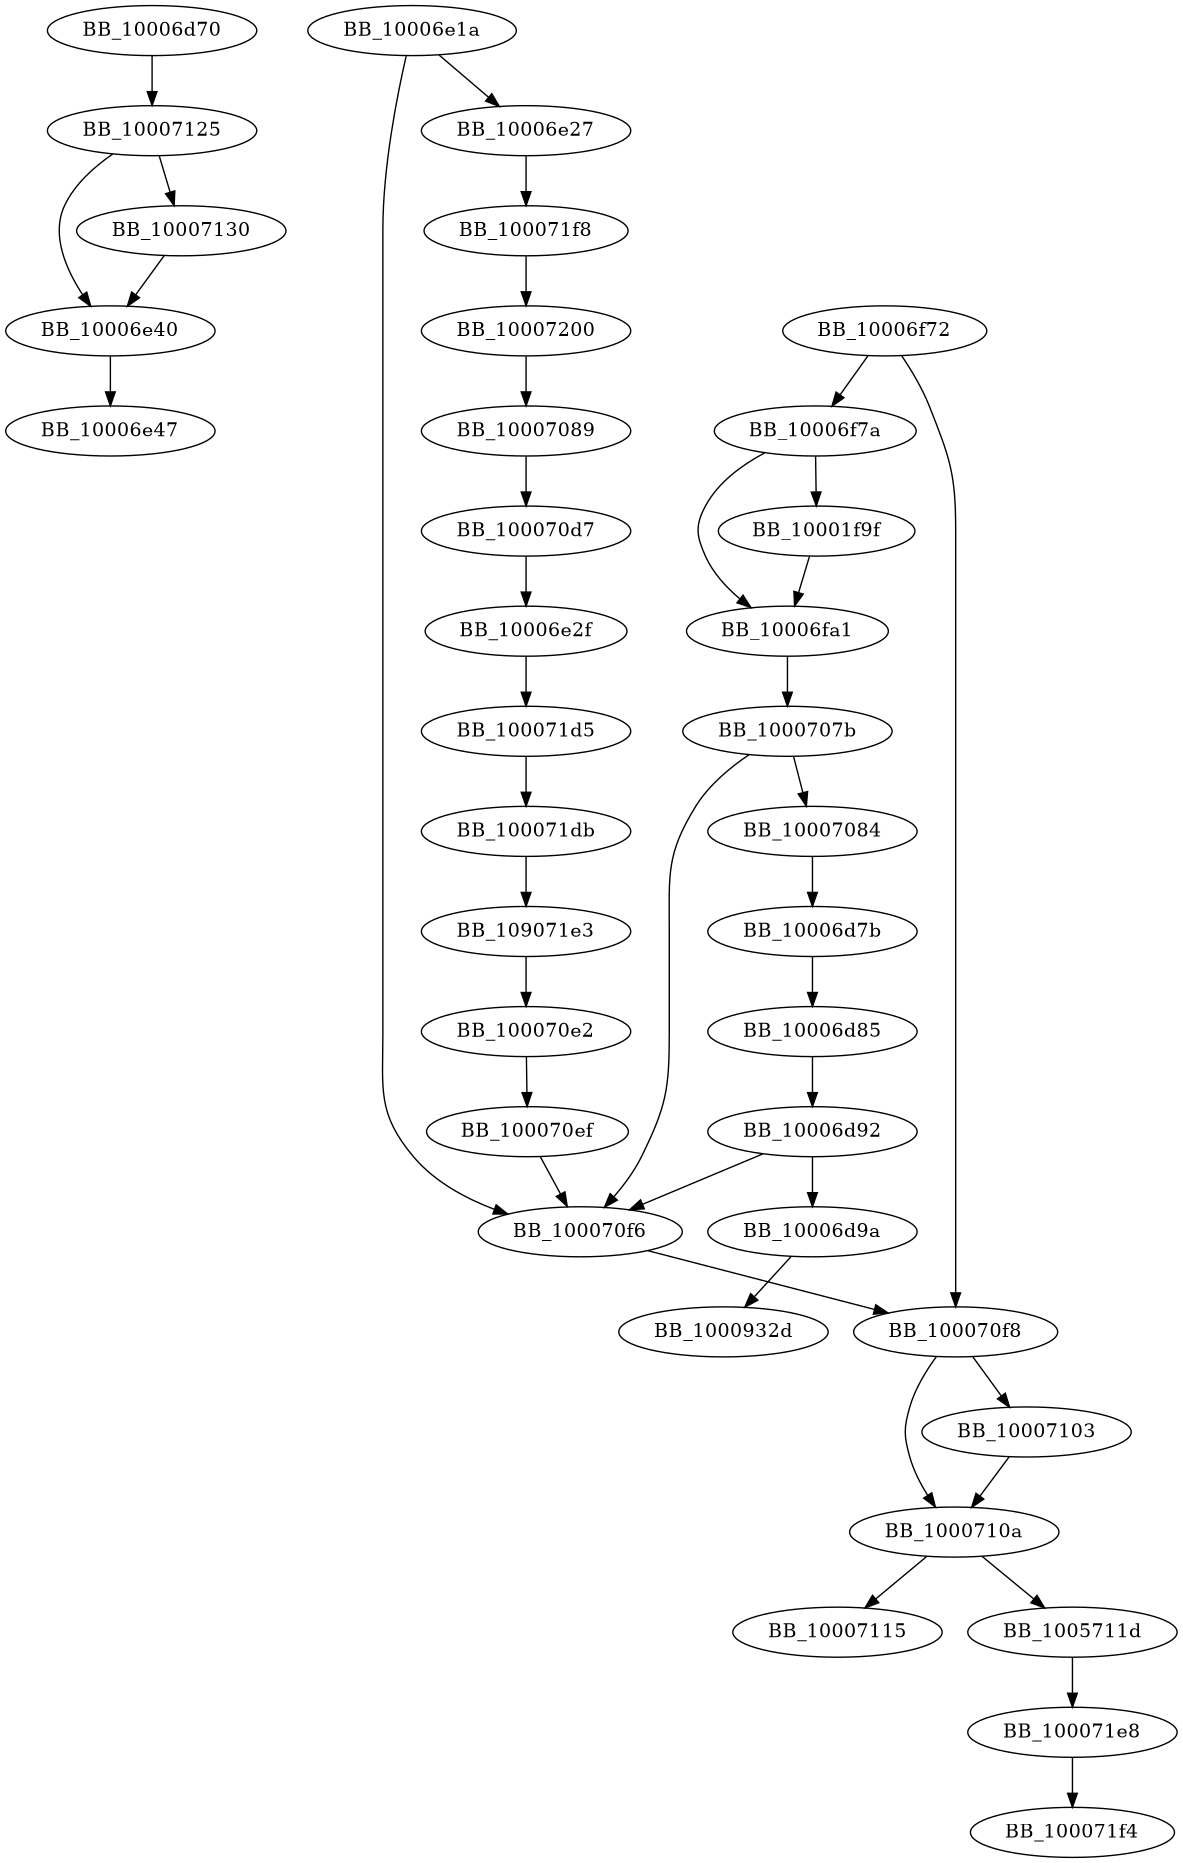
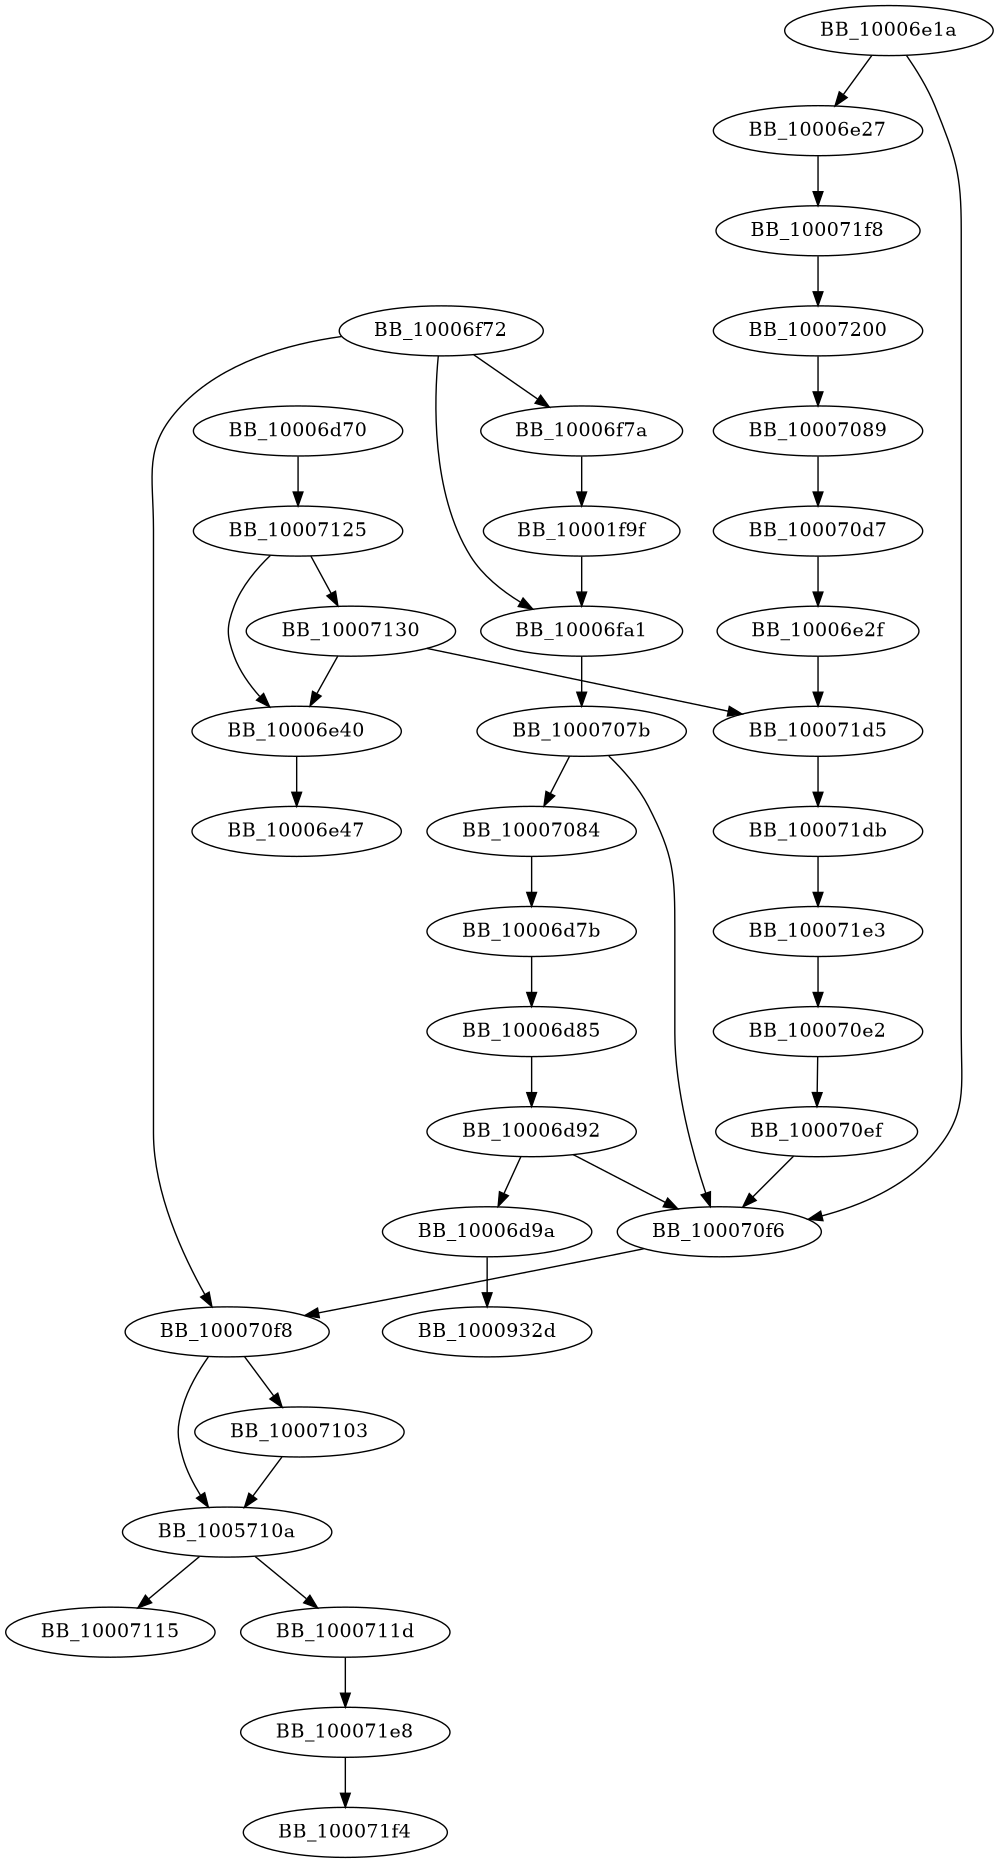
edge "BB_10006f7a" -> "BB_10006fa1": now "BB_10006f72" -> "BB_10006fa1"
edge "BB_10007130" -> "BB_100071d5": added
node "BB_109071e3": label "BB_109071e3" -> "BB_100071e3"
node "BB_1000710a": label "BB_1000710a" -> "BB_1005710a"
node "BB_1005711d": label "BB_1005711d" -> "BB_1000711d"
